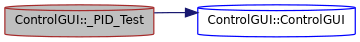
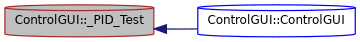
edge "ControlGUI::_PID_Test" -> "ControlGUI::ControlGUI": reversed
